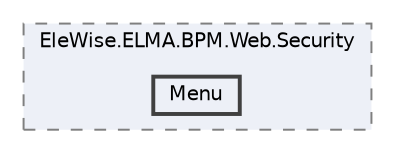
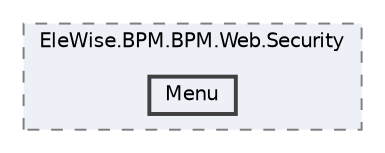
cluster "EleWise.ELMA.BPM.Web.Security": label "EleWise.ELMA.BPM.Web.Security" -> "EleWise.BPM.BPM.Web.Security"
